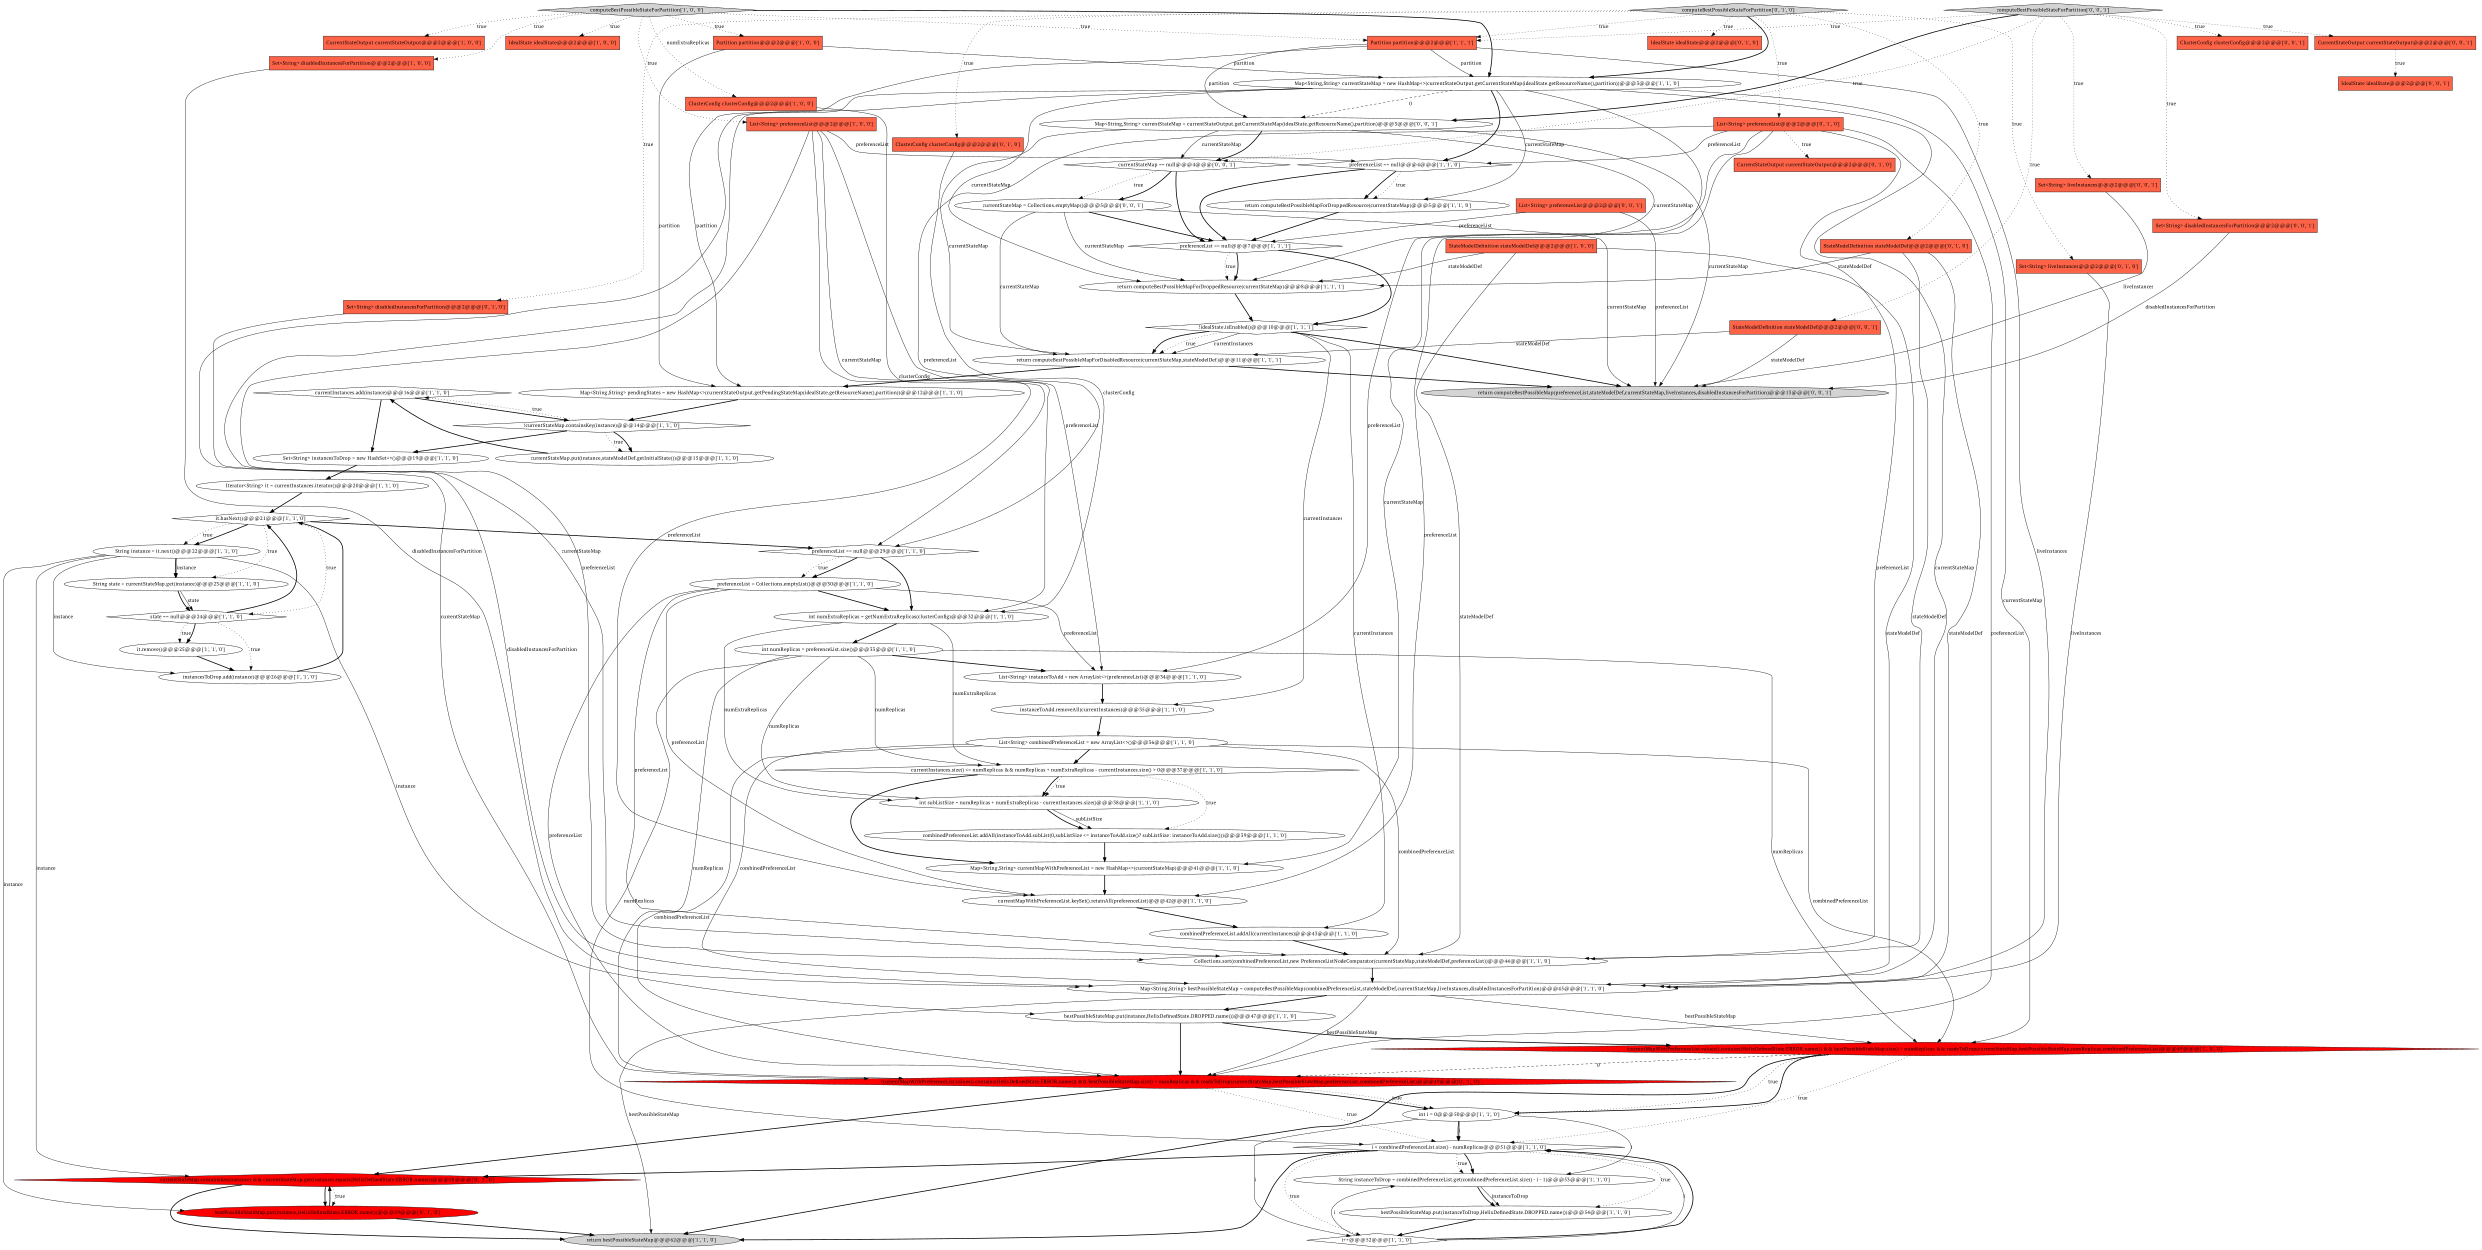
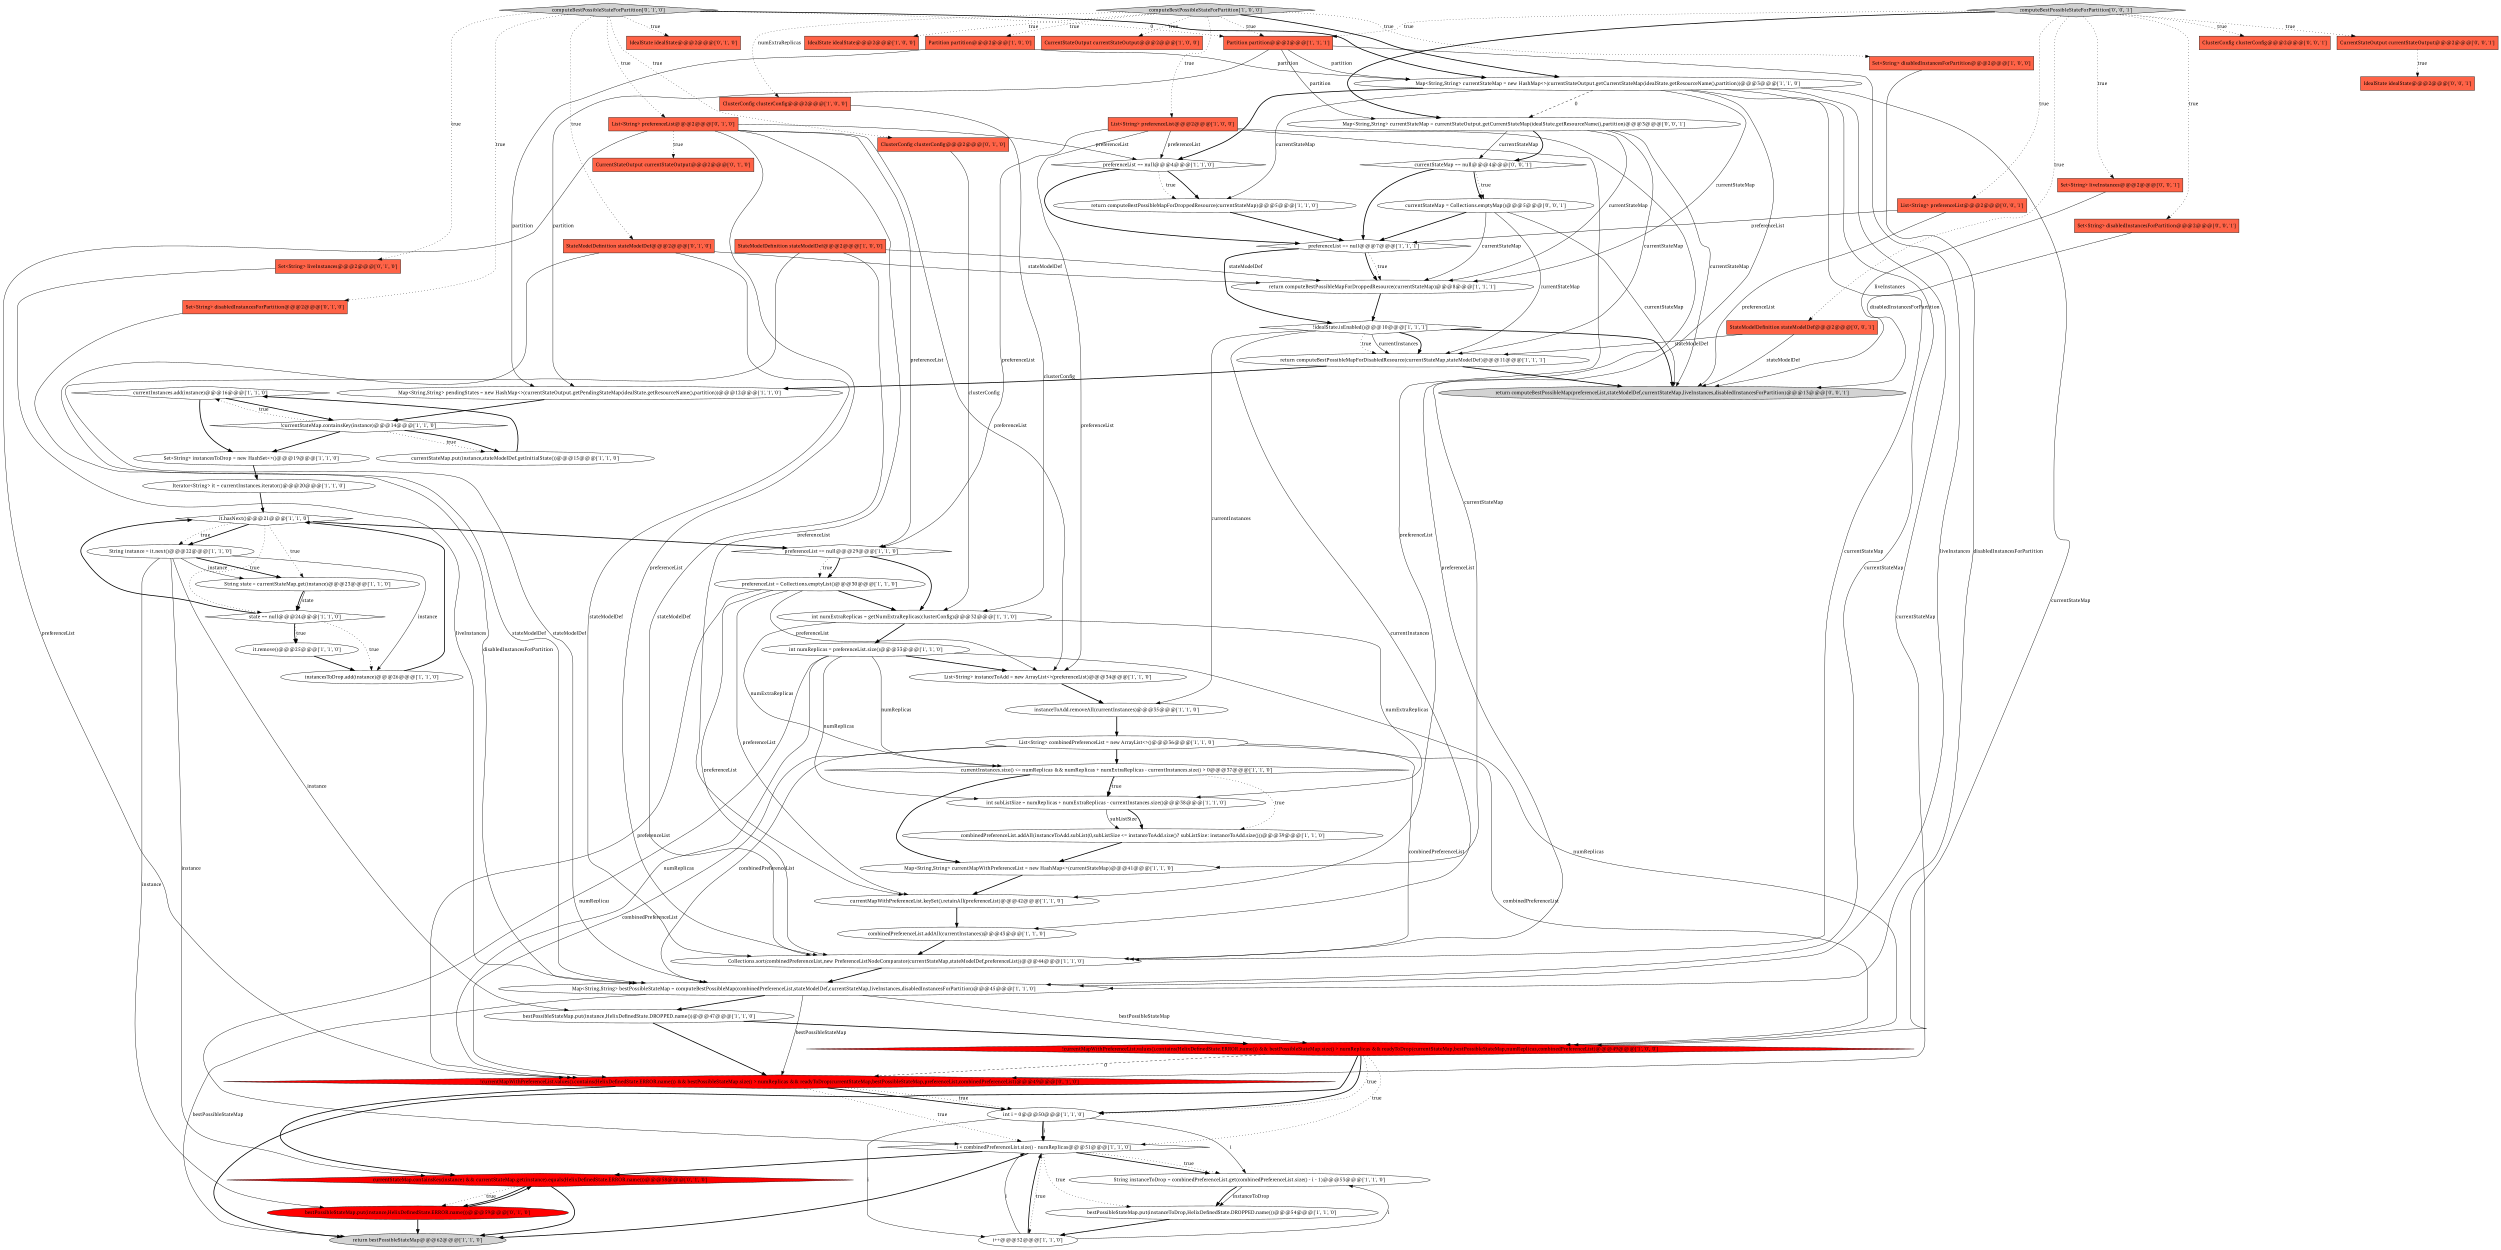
edge "computeBestPossibleStateForPartition['0', '1', '0']" -> "Partition partition@@@2@@@['1', '1', '1']": label "true" -> "0"
edge "computeBestPossibleStateForPartition['0', '0', '1']" -> "currentStateMap == null@@@4@@@['0', '0', '1']": now "computeBestPossibleStateForPartition['0', '0', '1']" -> "List<String> preferenceList@@@2@@@['0', '0', '1']"
edge "List<String> preferenceList@@@2@@@['1', '0', '0']" -> "preferenceList == null@@@29@@@['1', '1', '0']": label "currentStateMap" -> "preferenceList"
node "i++@@@52@@@['1', '1', '0']": shape diamond -> ellipse
